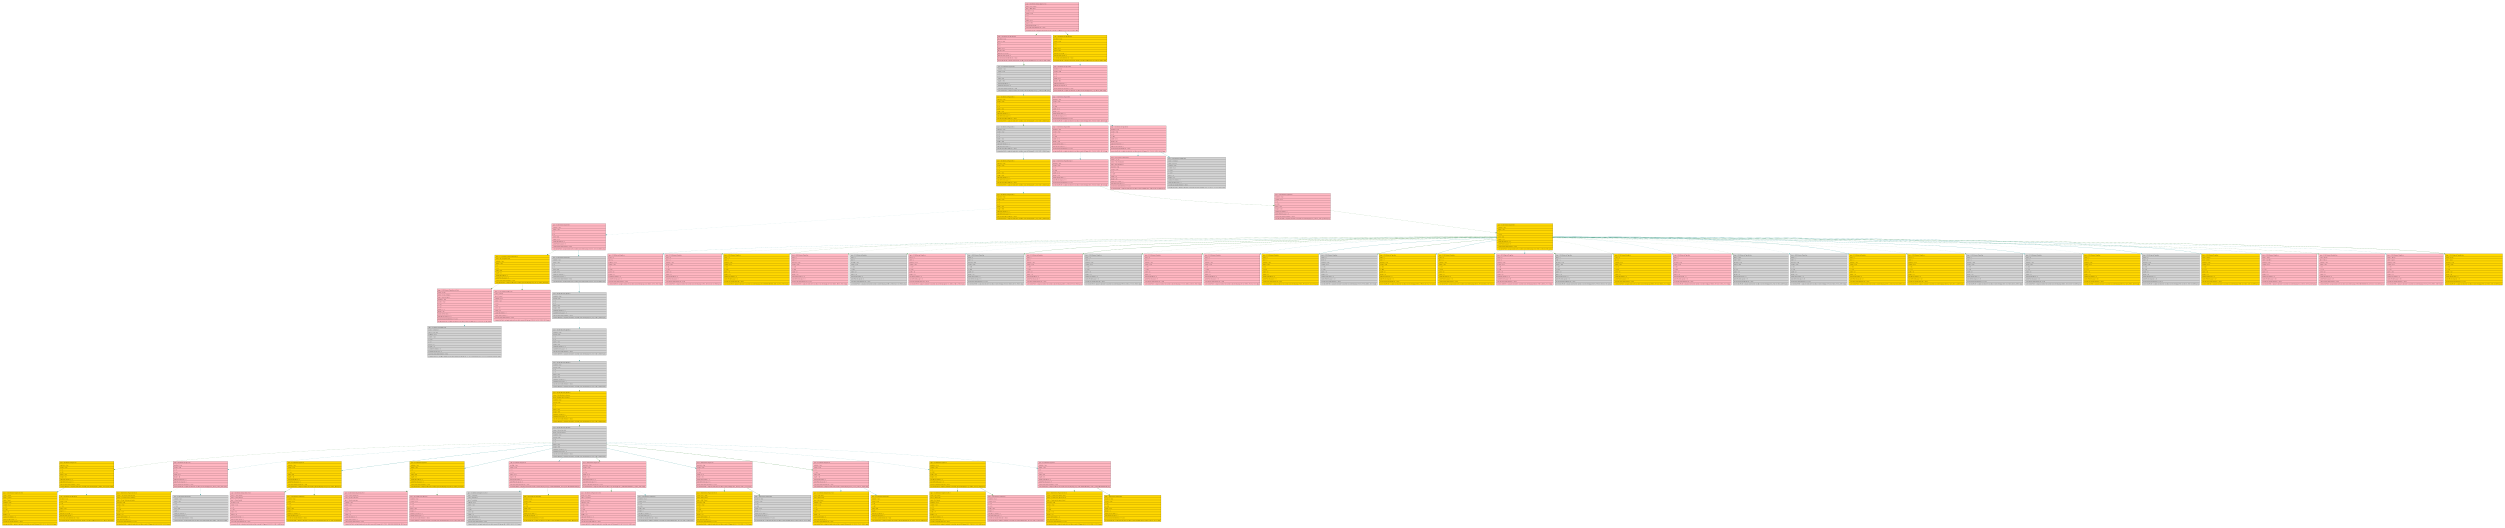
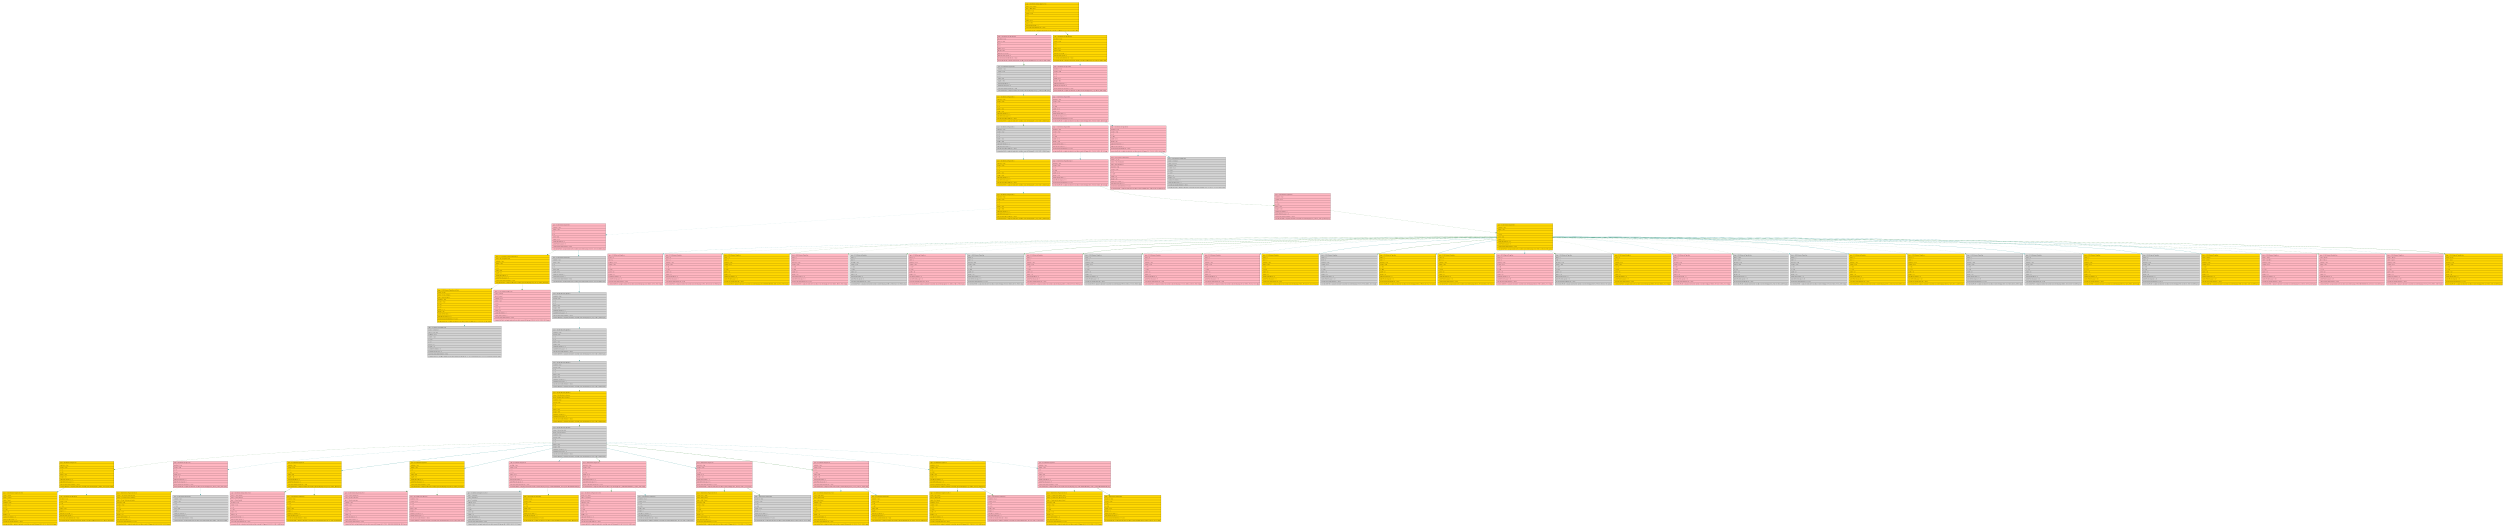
node "type = XCUIElementTypeApplication": fillcolor lightpink -> gold
node "type = XCUIElementTypeSearchField": fillcolor lightpink -> gold
